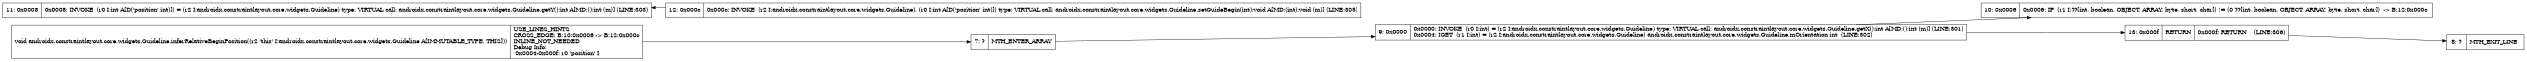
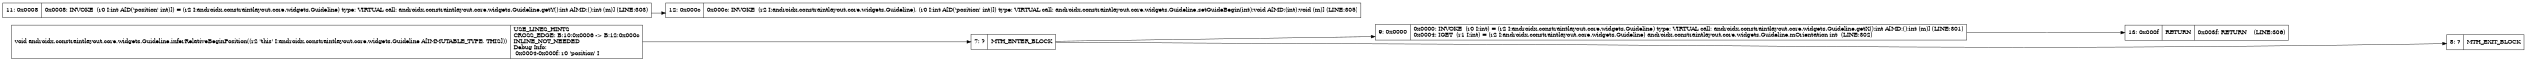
edge "12: 0x000c" -> "11: 0x0008": reversed
node "10: 0x0006": removed
node "13: 0x000f": text "0x000f: RETURN    (LINE:306)" -> "0x003f: RETURN    (LINE:306)"
edge "13: 0x000f" -> "8: ?": now "7: ?" -> "8: ?"
node "7: ?": text "MTH_ENTER_ARRAY" -> "MTH_ENTER_BLOCK"
node "8: ?": text "MTH_EXIT_LINE" -> "MTH_EXIT_BLOCK"
